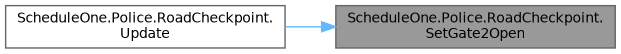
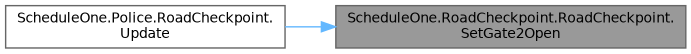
node "ScheduleOne.Police.RoadCheckpoint. SetGate2Open": label "ScheduleOne.Police.RoadCheckpoint. SetGate2Open" -> "ScheduleOne.RoadCheckpoint.RoadCheckpoint. SetGate2Open"
